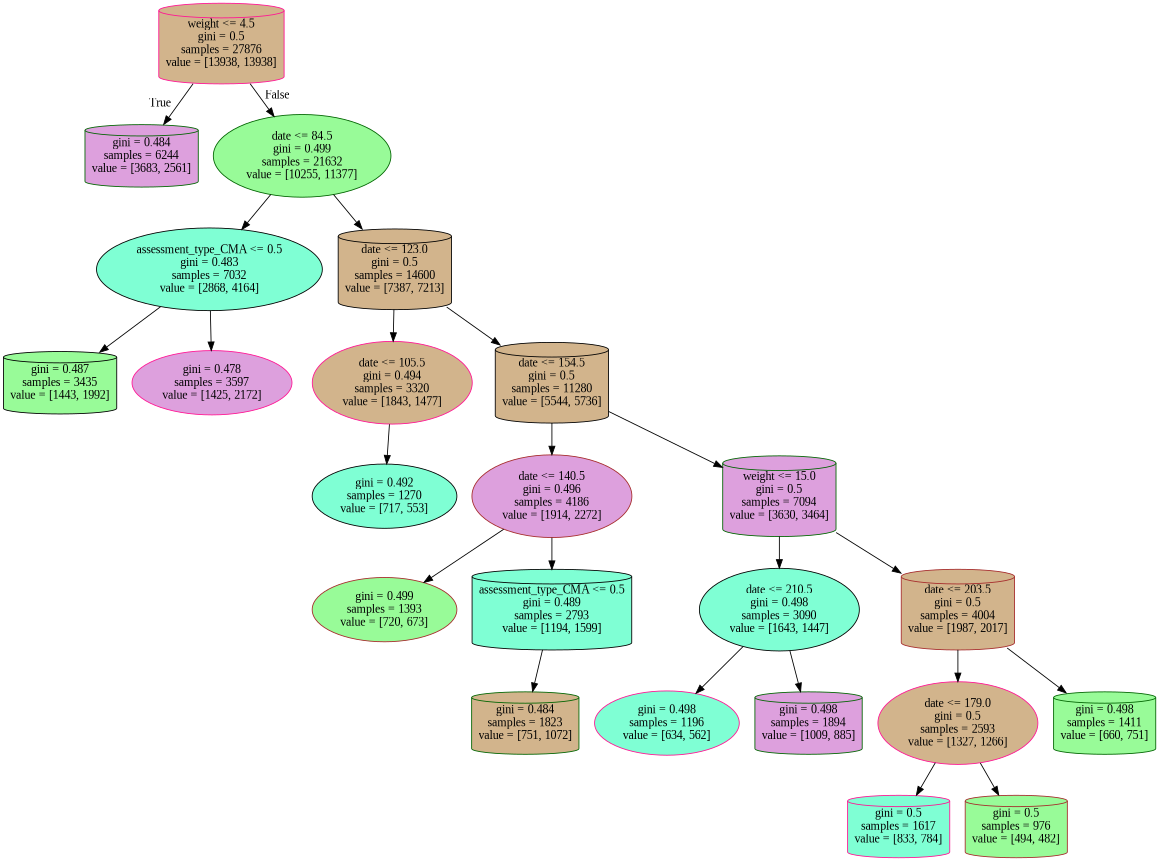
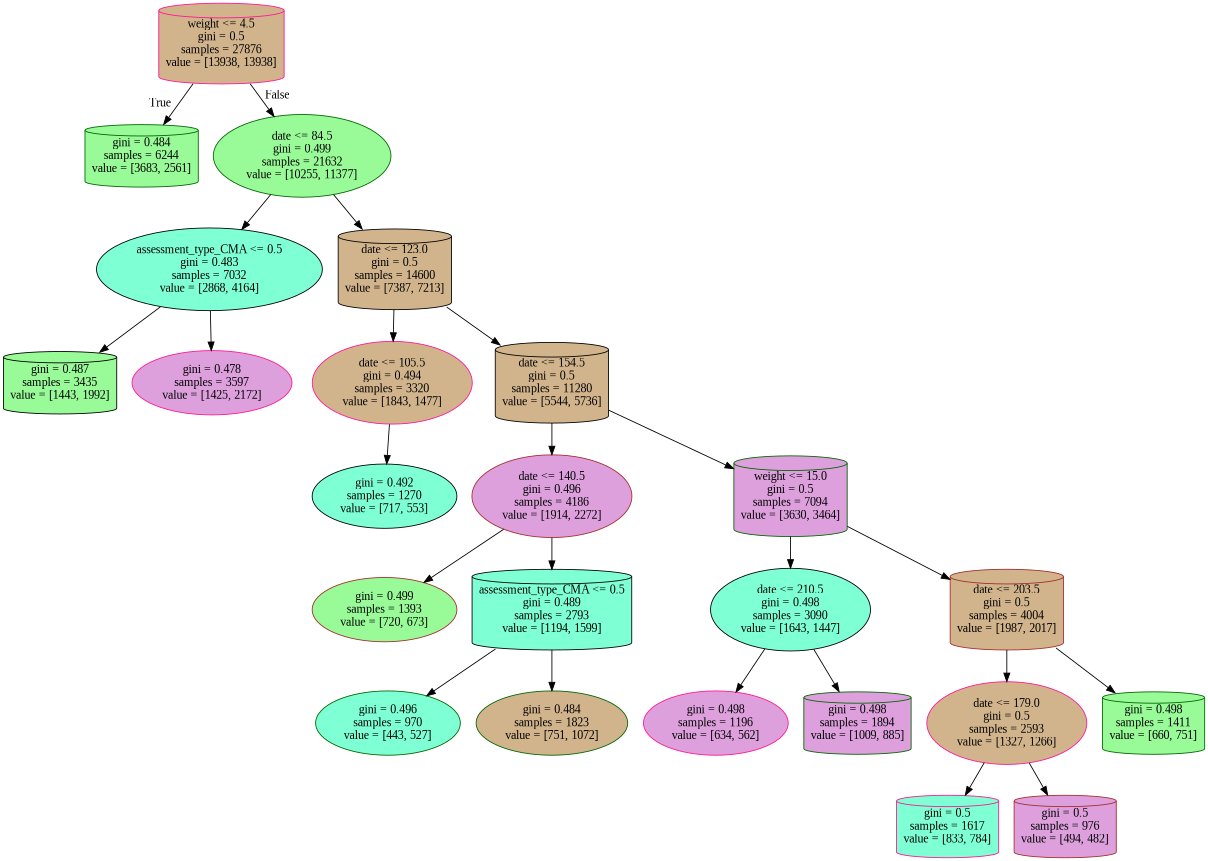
node "gini = 0.484 samples = 6244 value = [3683, 2561]": fillcolor plum -> palegreen
node "gini = 0.496 samples = 970 value = [443, 527]": added
node "gini = 0.484 samples = 1823 value = [751, 1072]": shape cylinder -> ellipse
node "gini = 0.498 samples = 1196 value = [634, 562]": fillcolor aquamarine -> plum
node "gini = 0.5 samples = 976 value = [494, 482]": fillcolor palegreen -> plum
